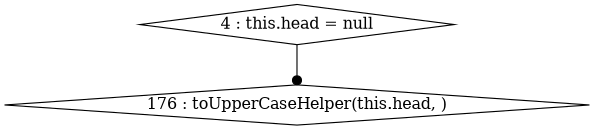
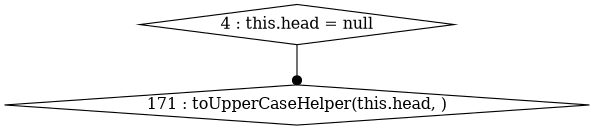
node "176 : toUpperCaseHelper(this.head, )": label "176 : toUpperCaseHelper(this.head, )" -> "171 : toUpperCaseHelper(this.head, )"
